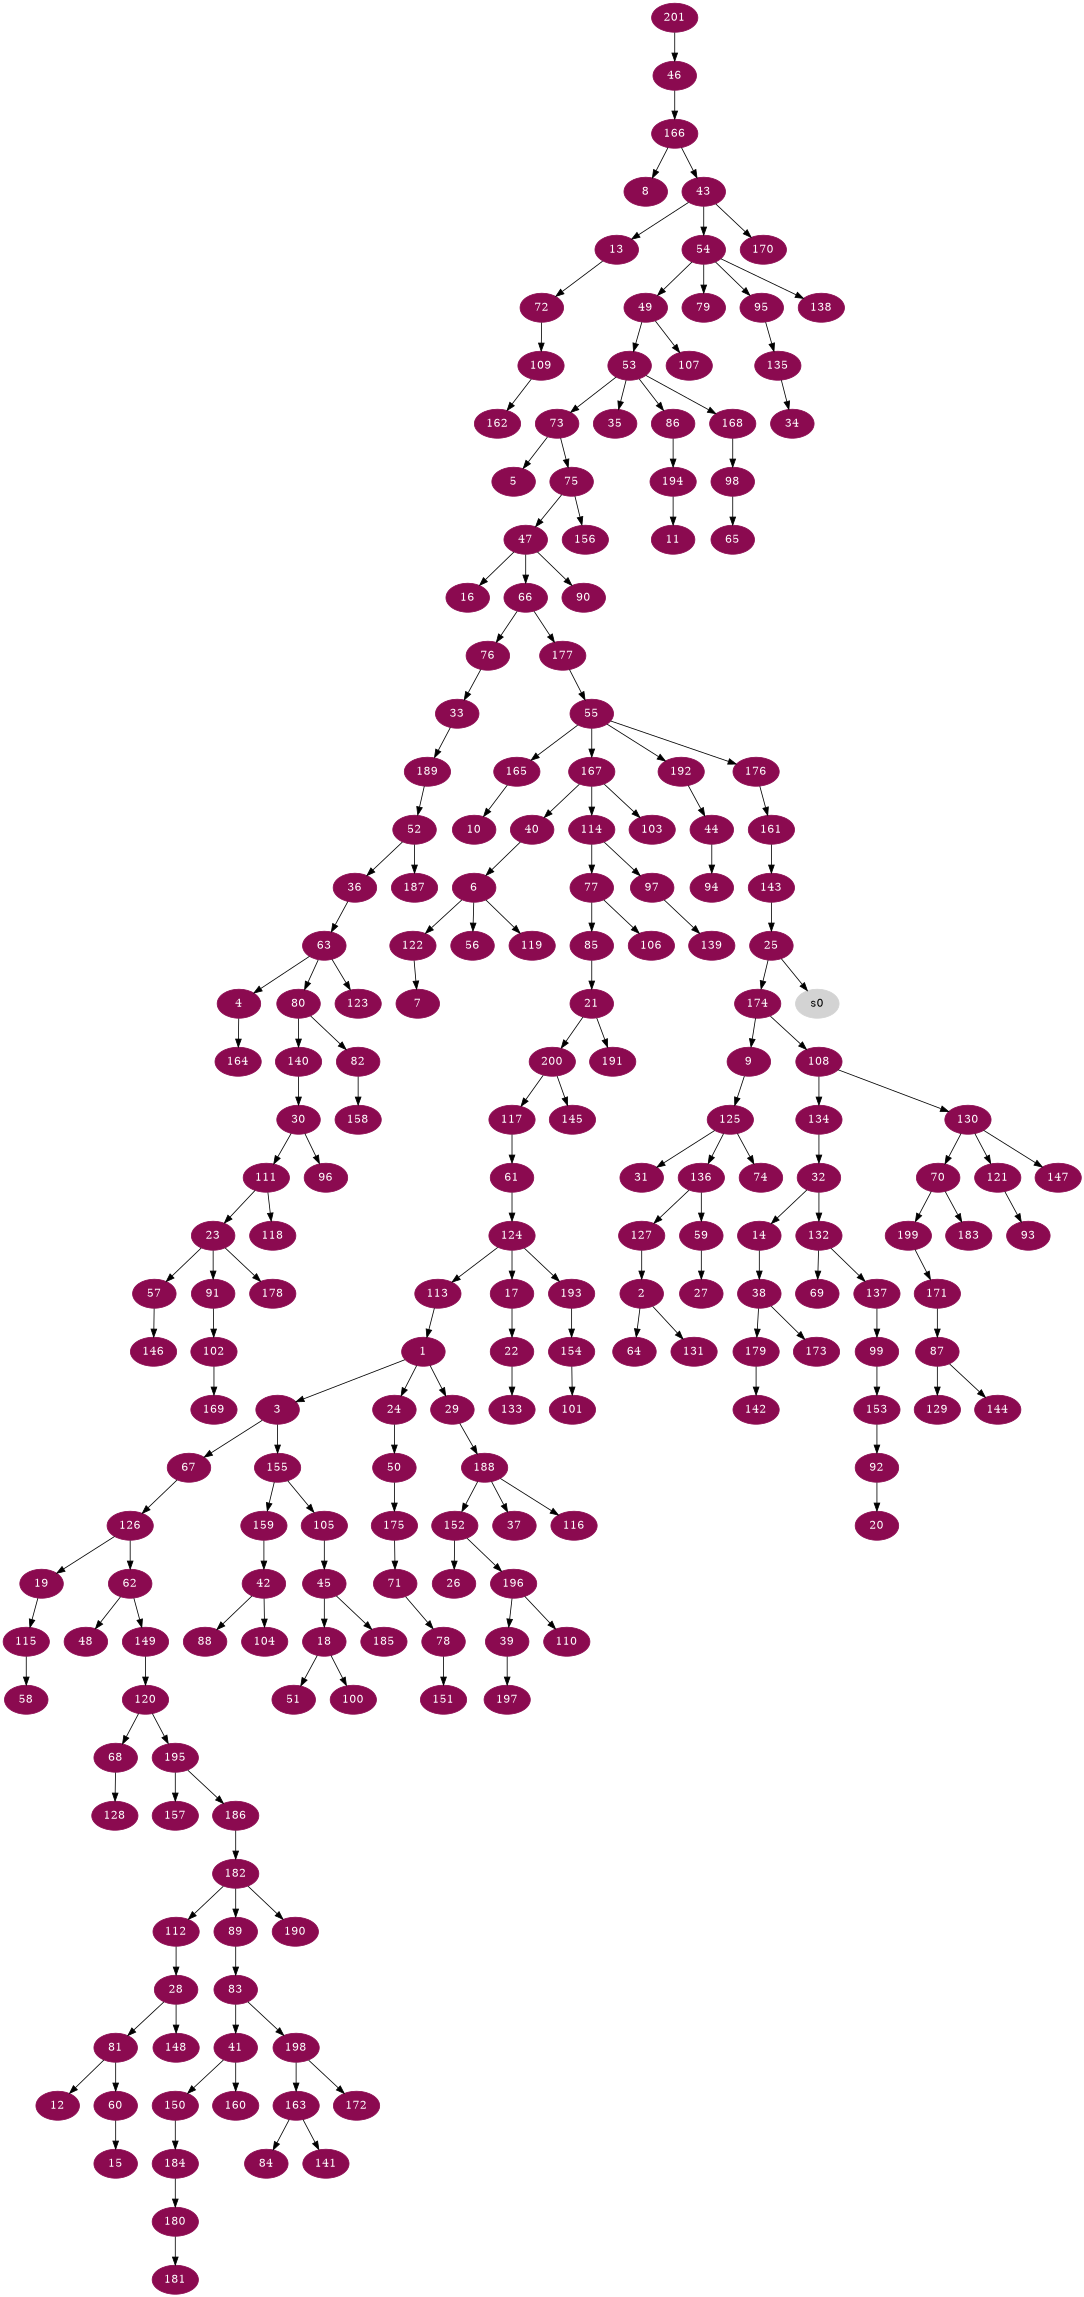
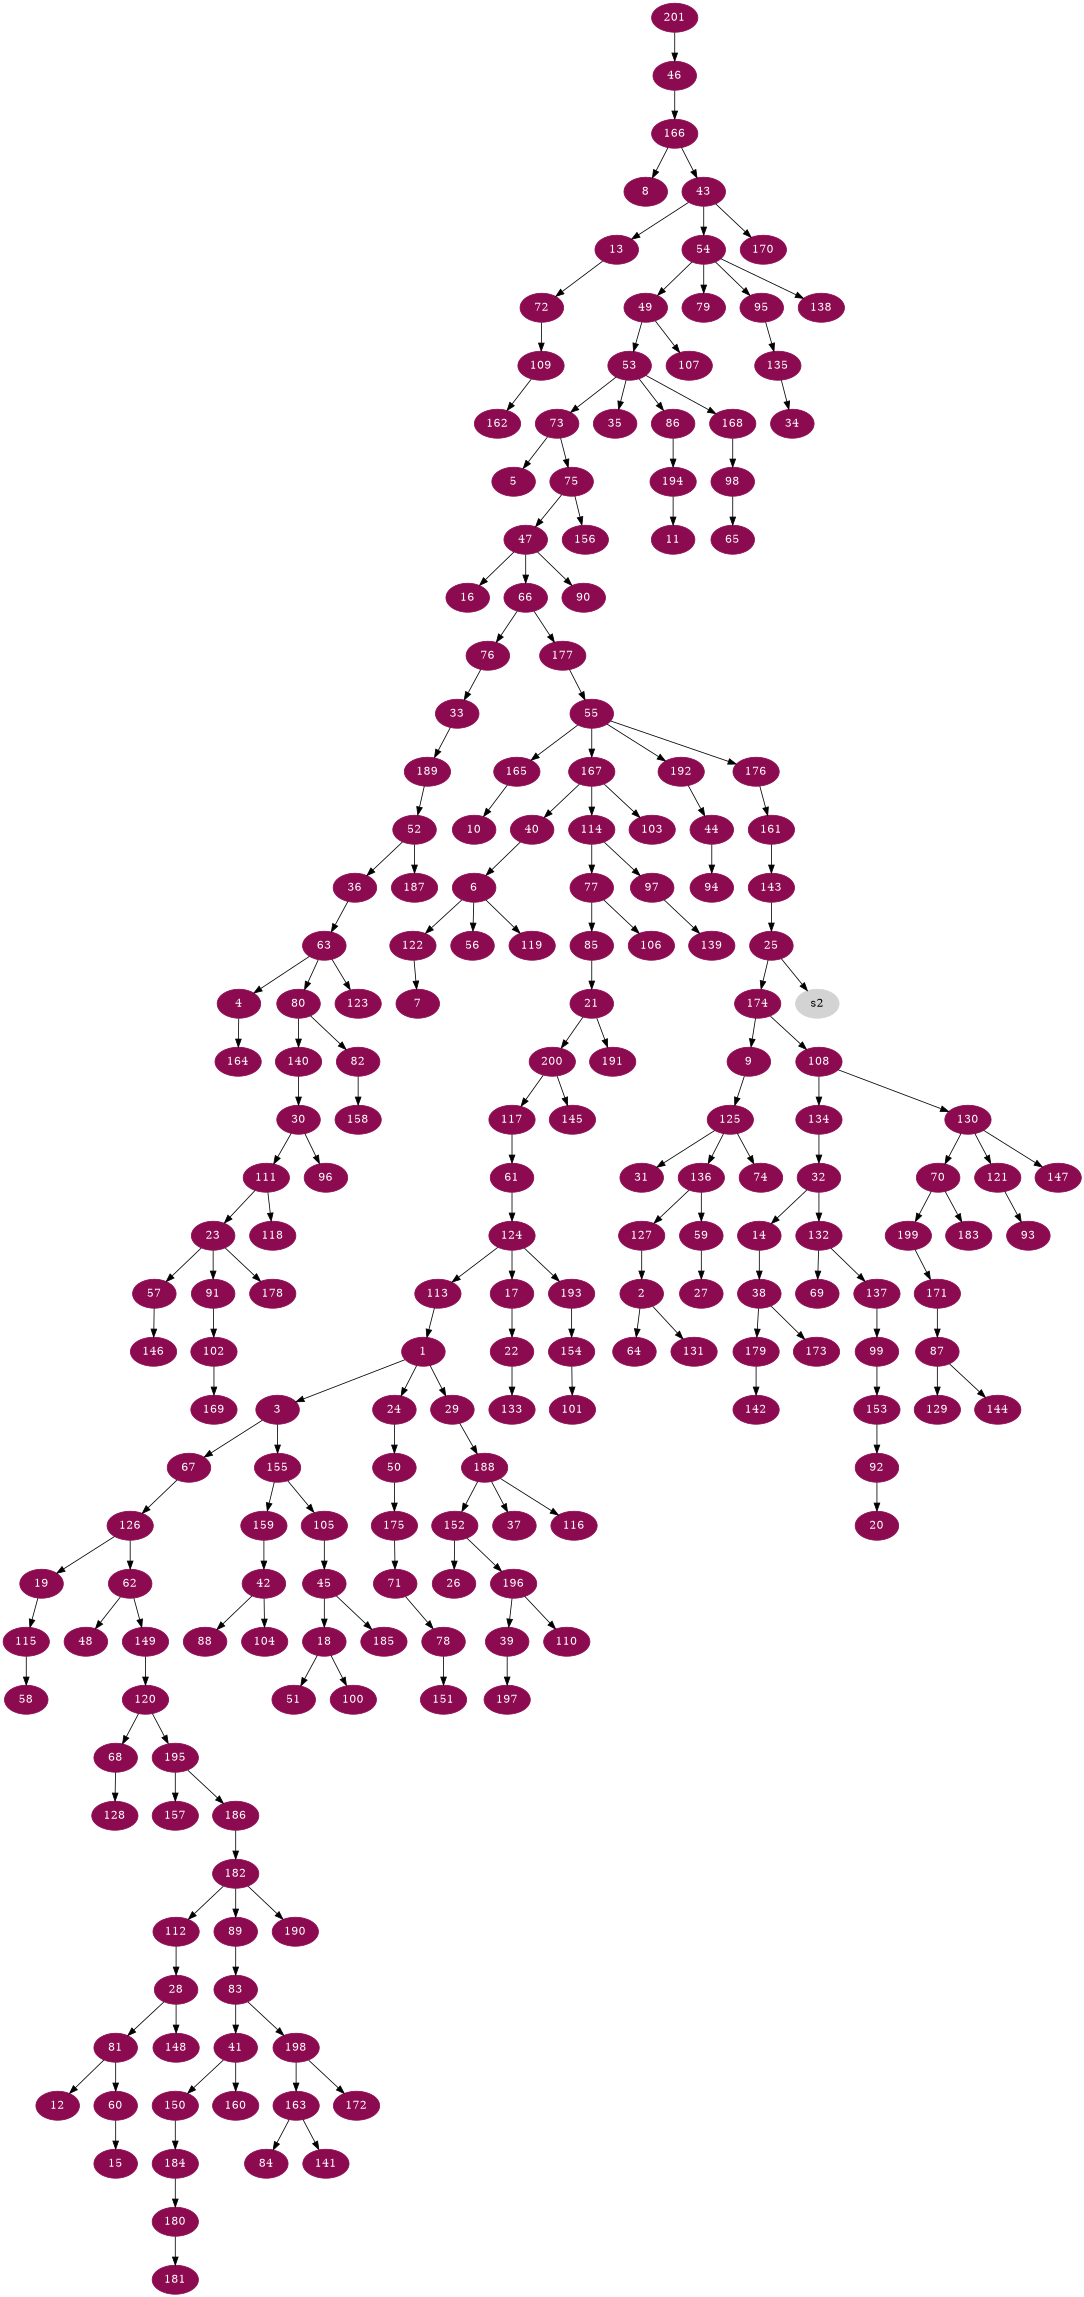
node "s0": label "s0" -> "s2"
